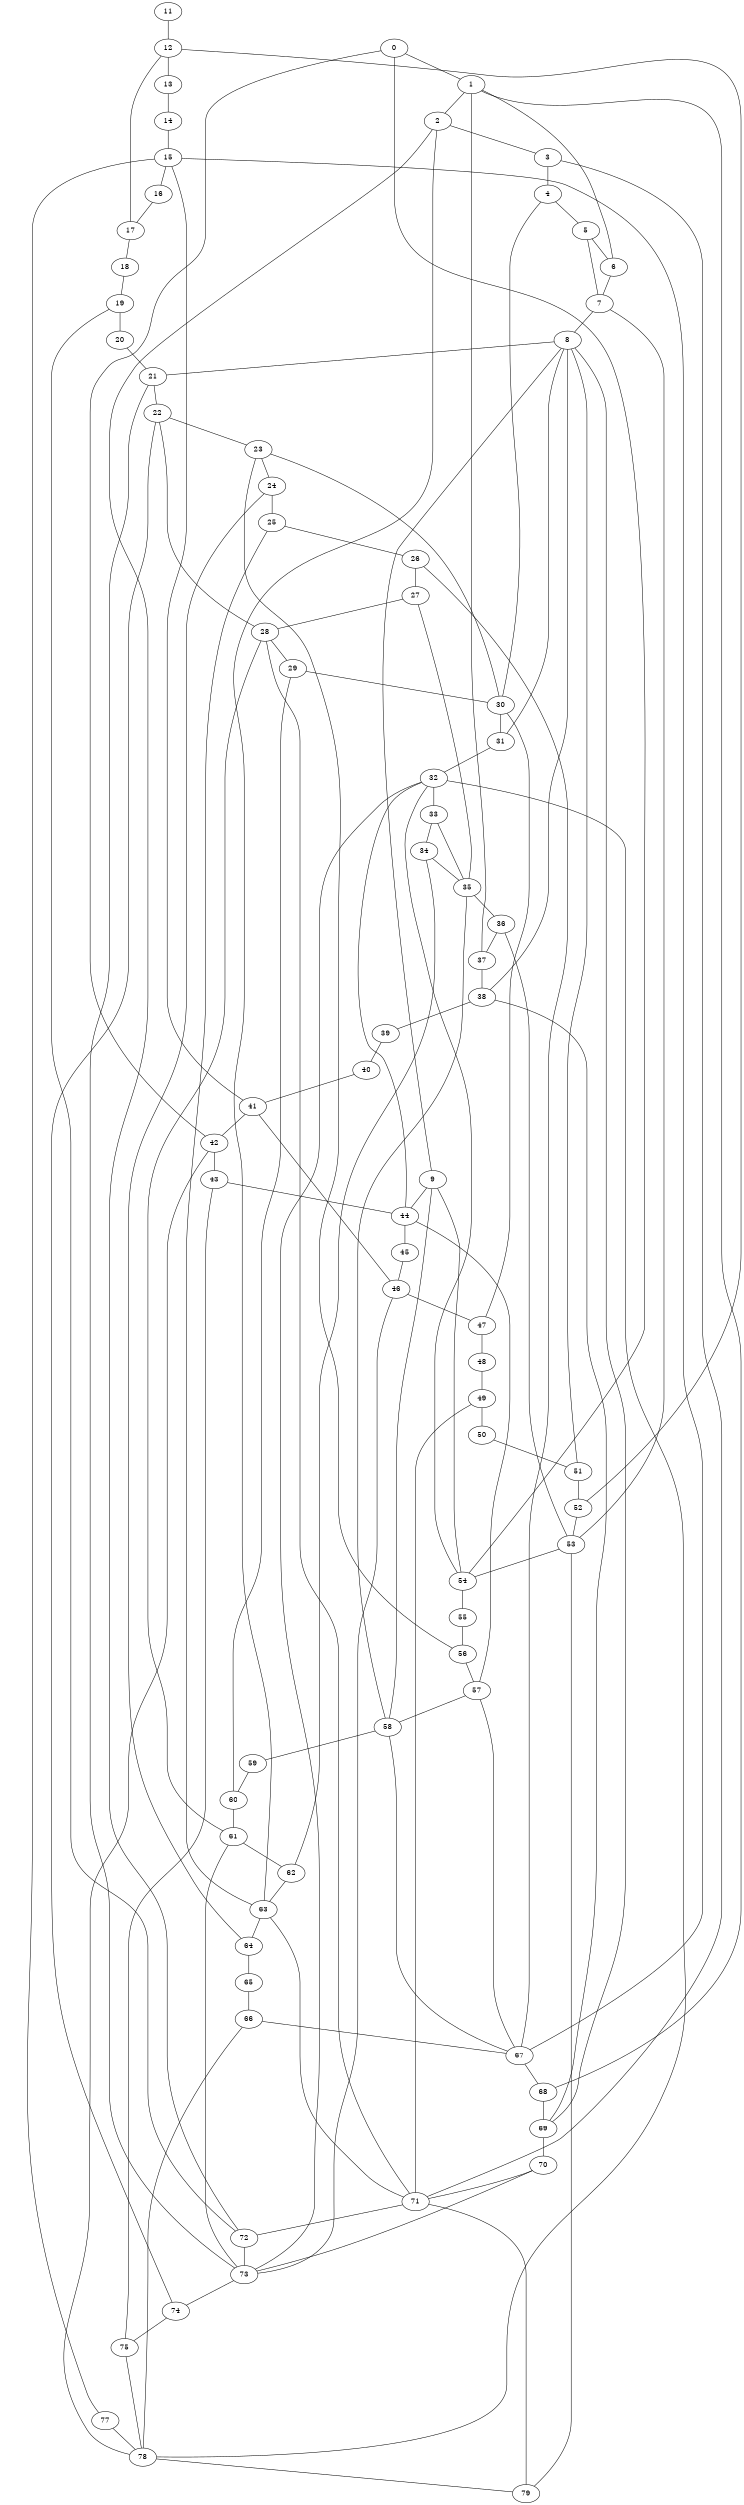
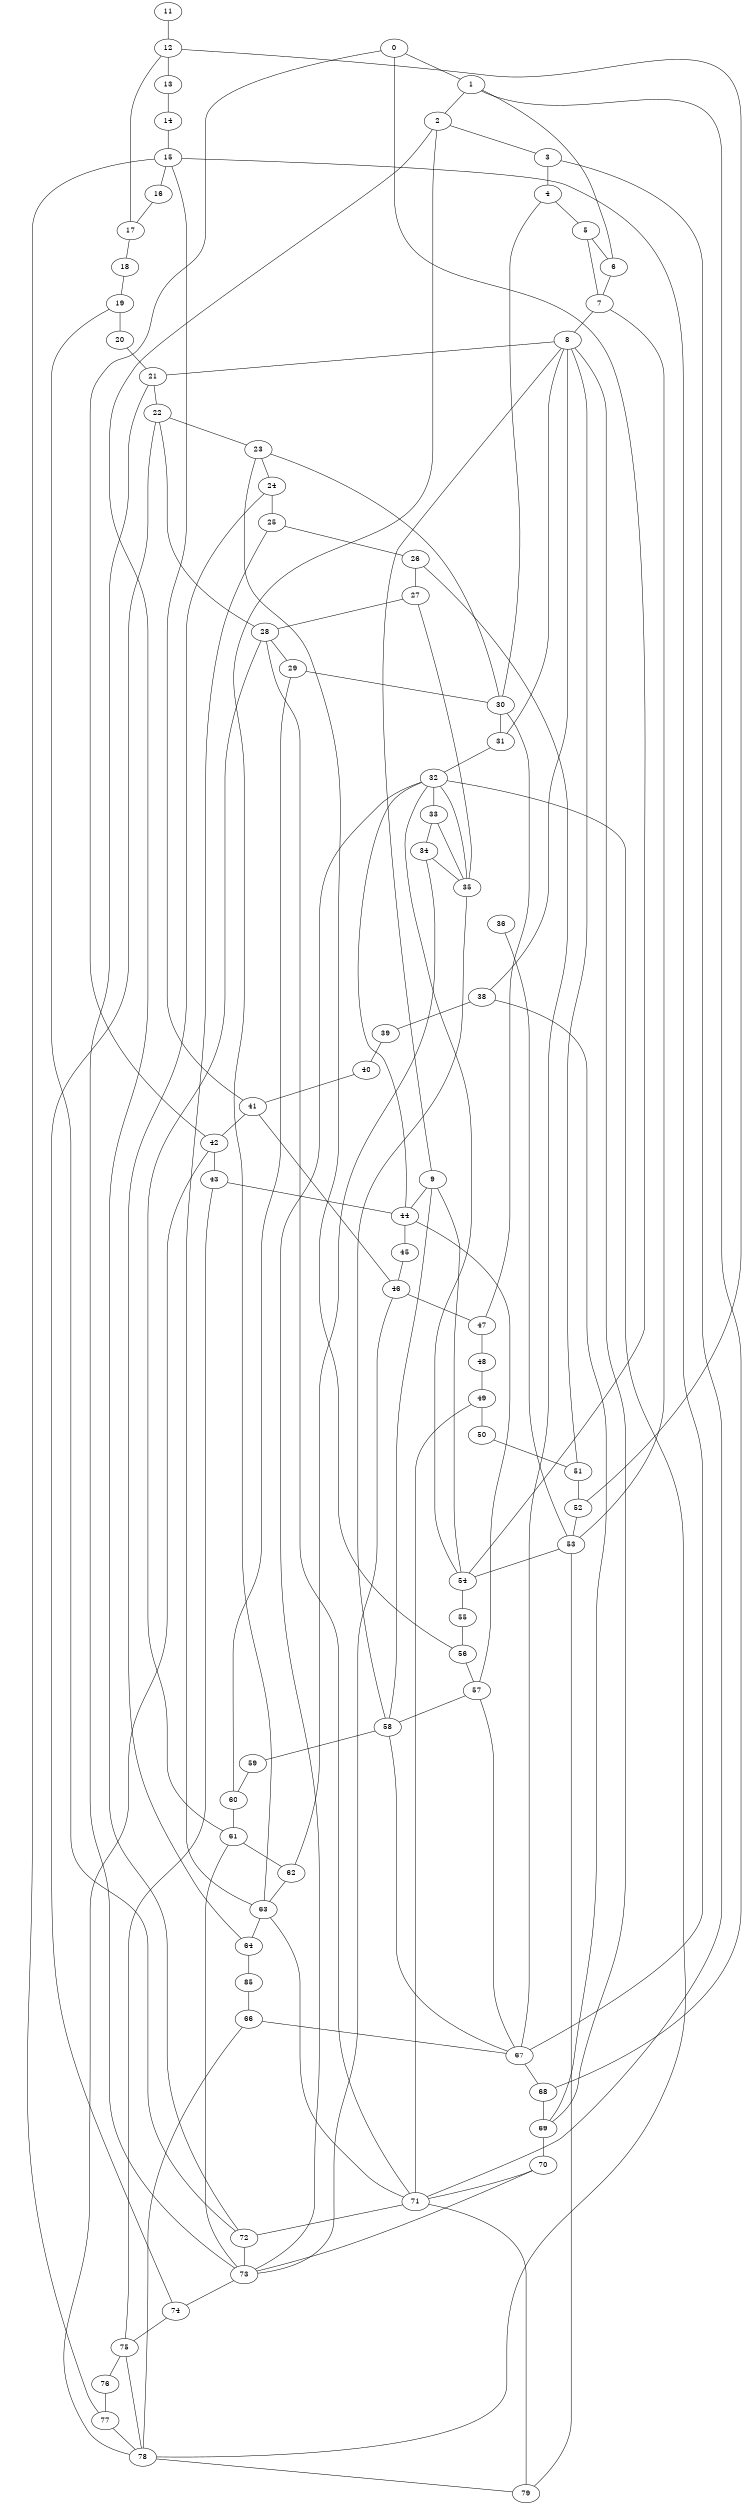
edge "35" -- "36": now "35" -- "32"
node "37": removed
node "65": label "65" -> "85"
node "76": added
